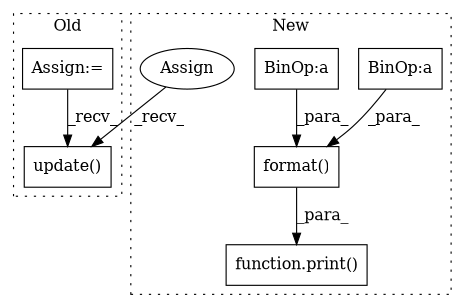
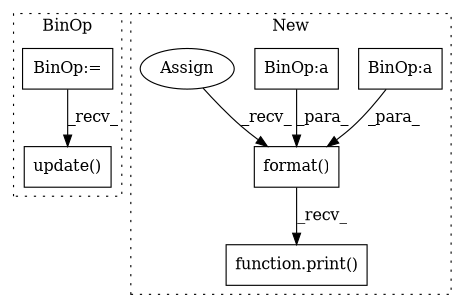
cluster "Old": label "Old" -> "BinOp"
node "Assign:=": label "Assign:=" -> "BinOp:="
edge "Assign" -> "update()": now "Assign" -> "format()"
edge "format()" -> "function.print()": label "_para_" -> "_recv_"
